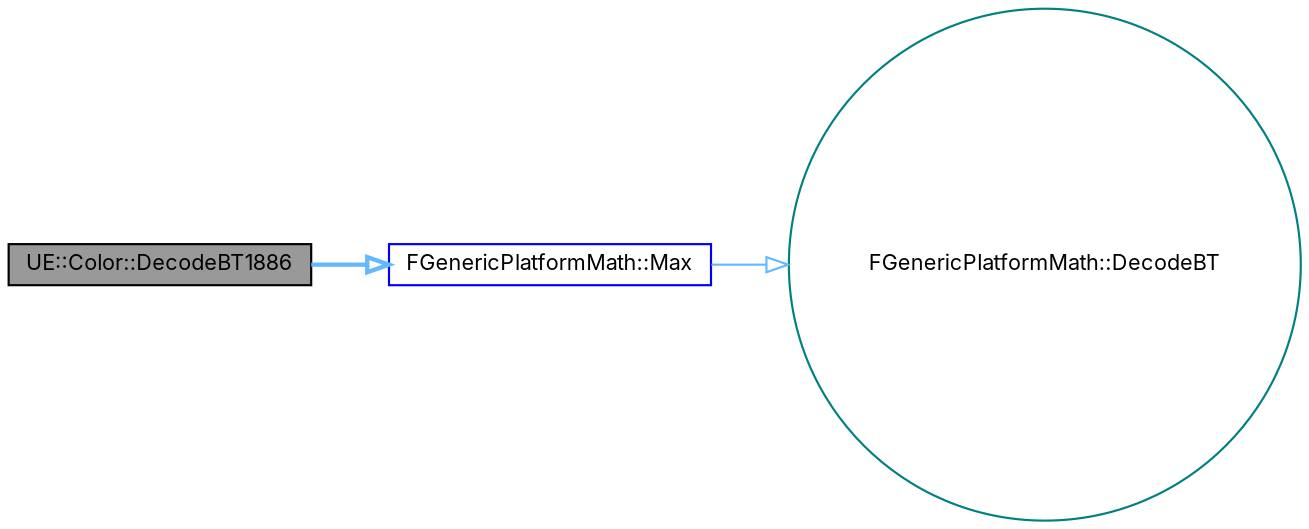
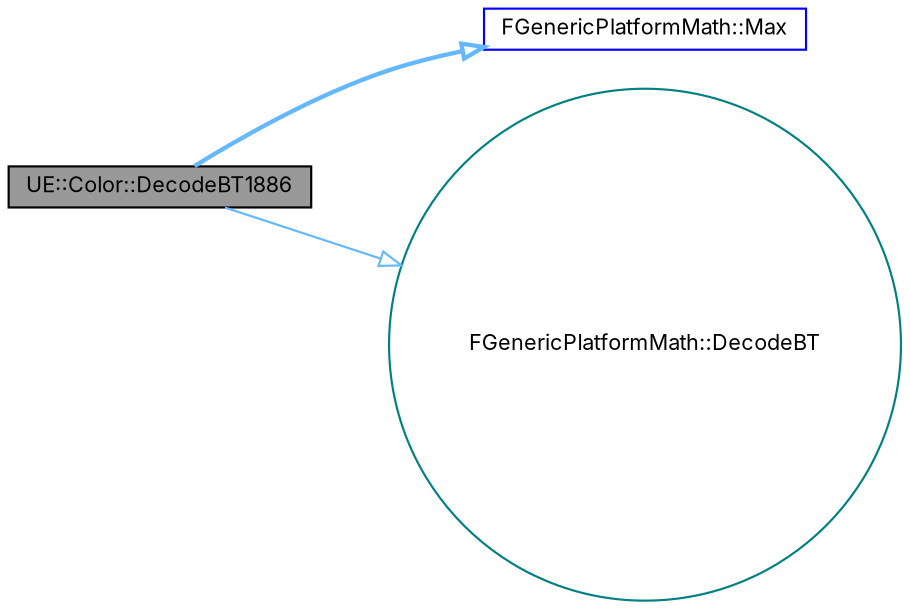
edge "FGenericPlatformMath::Max" -> "FGenericPlatformMath::DecodeBT": now "UE::Color::DecodeBT1886" -> "FGenericPlatformMath::DecodeBT"
